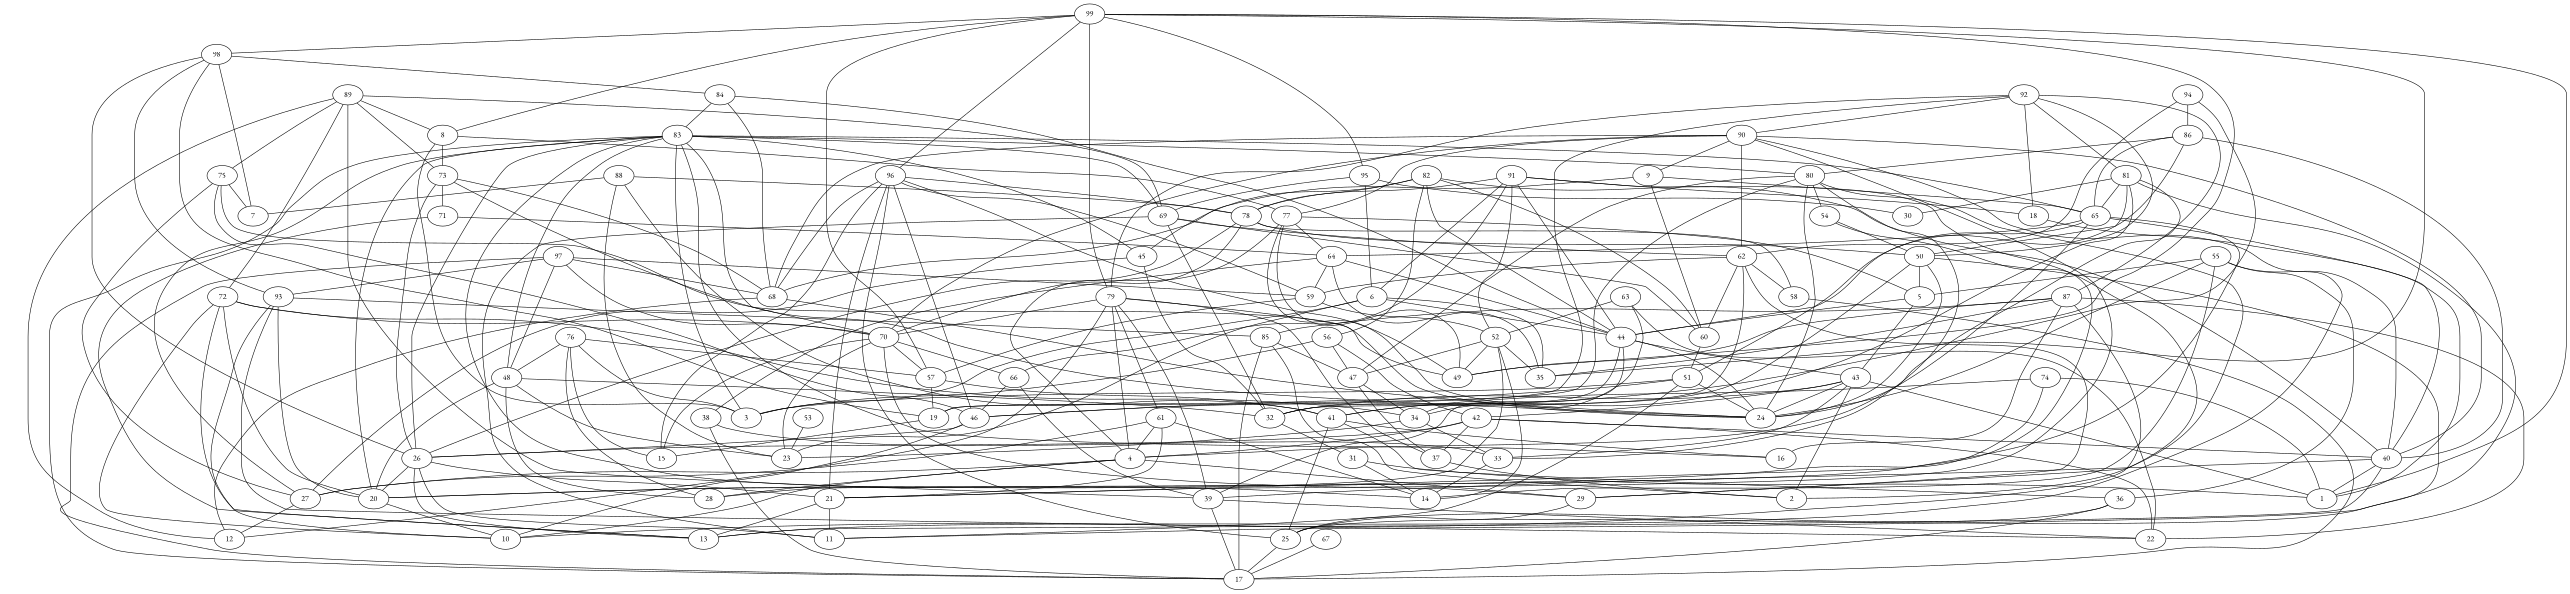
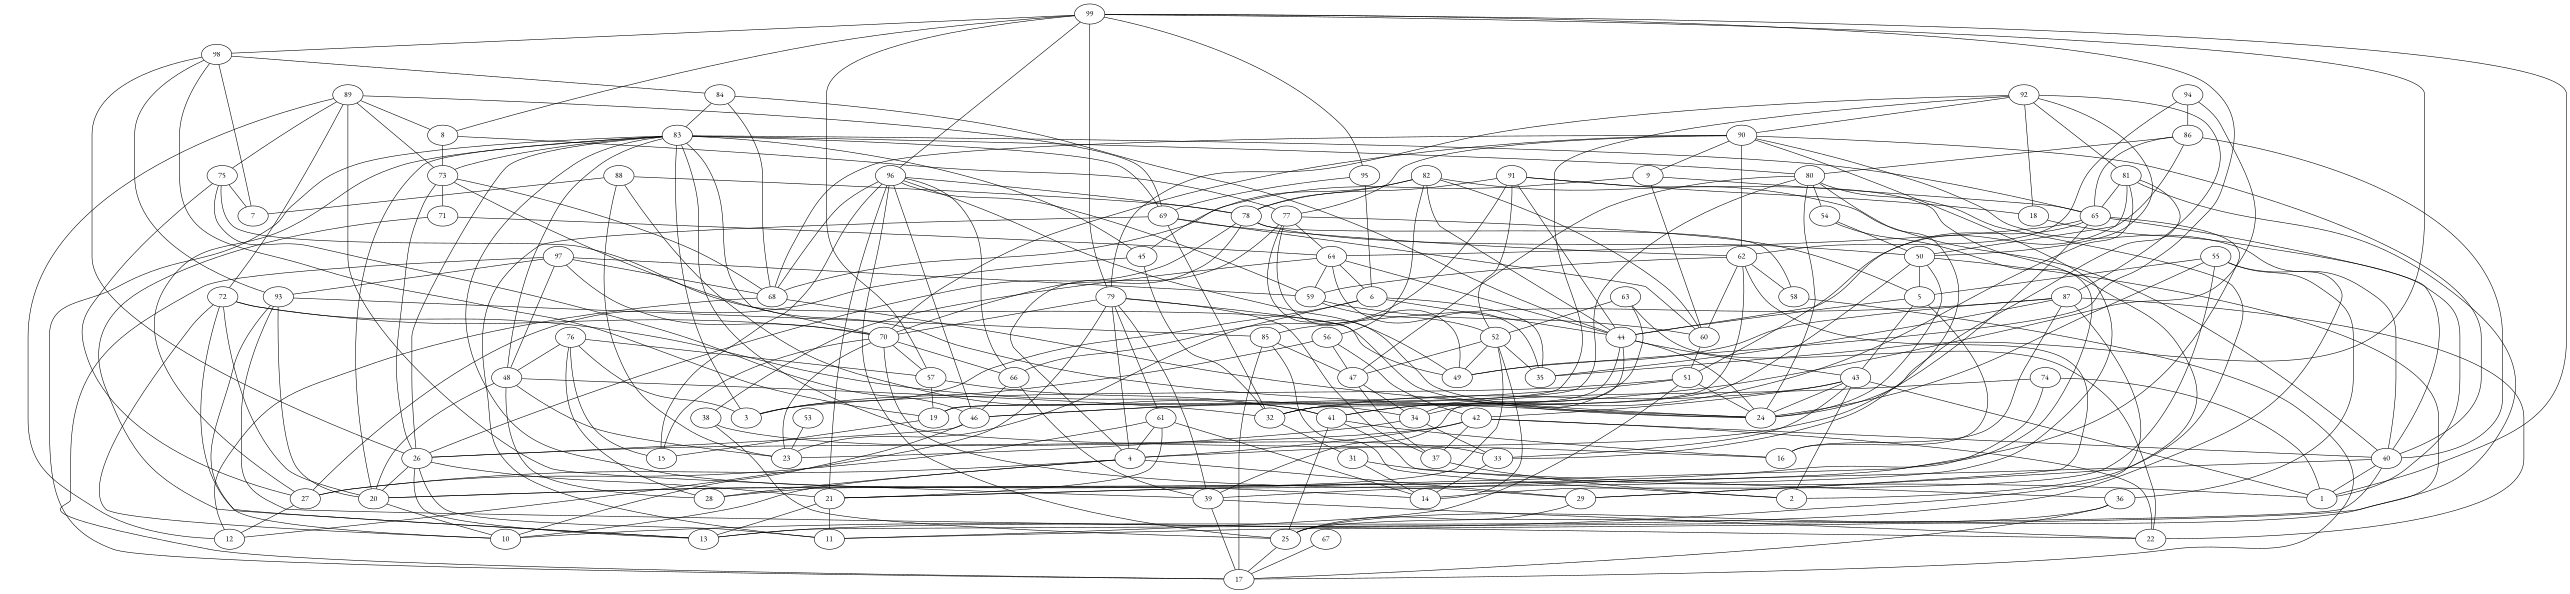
edge "83" -- "73": added
node "30": removed
edge "91" -- "6": now "64" -- "6"
edge "96" -- "66": added
edge "59" -- "57": now "59" -- "60"
edge "8" -- "3": removed
edge "5" -- "16": added
edge "38" -- "17": now "38" -- "25"
